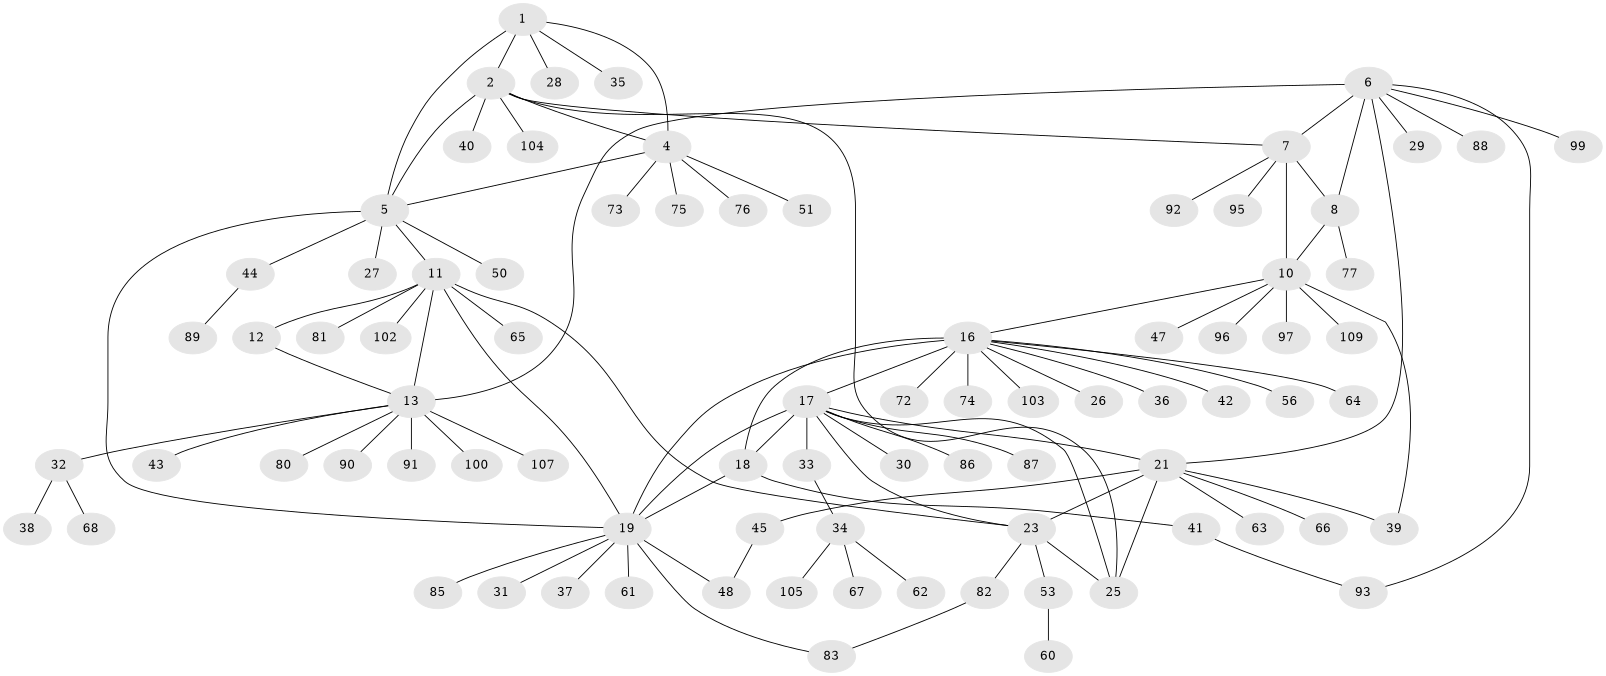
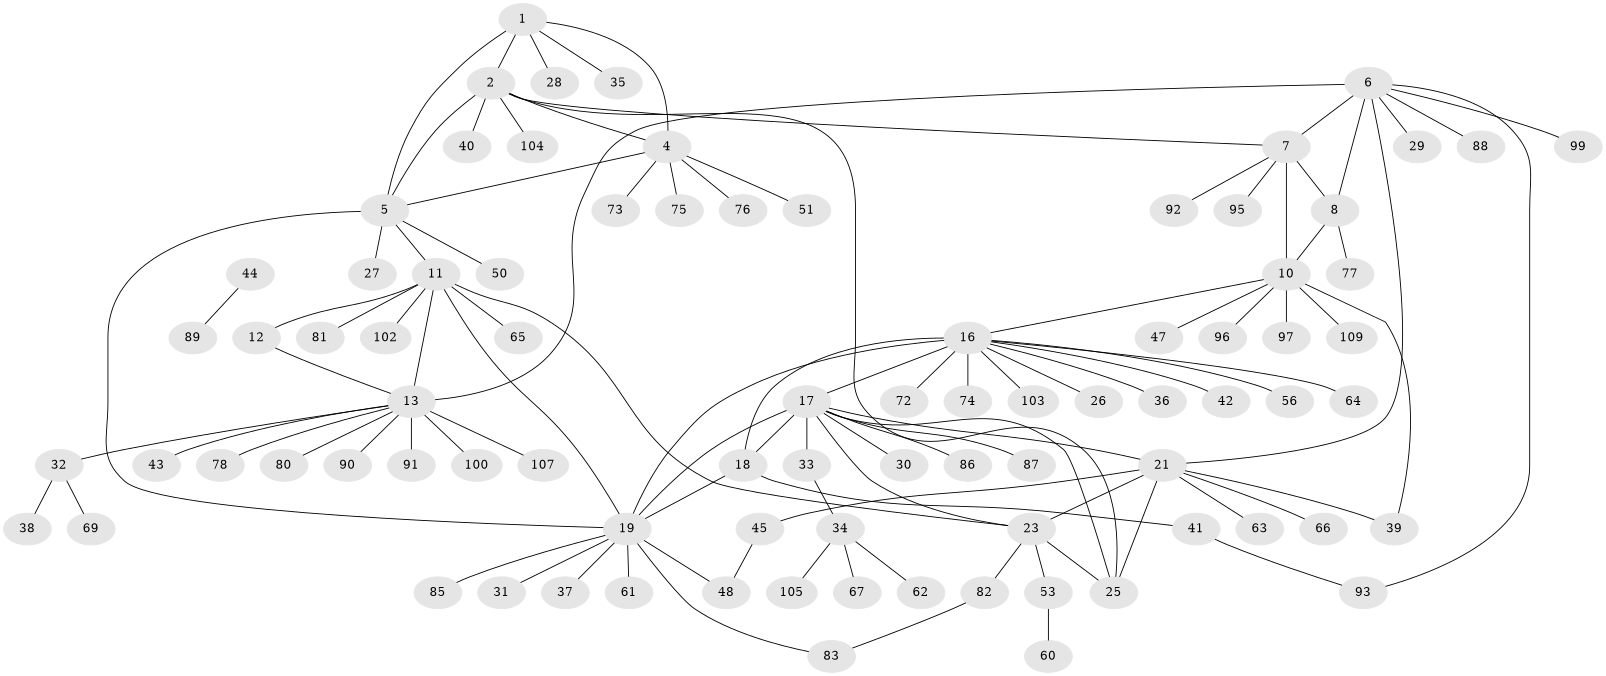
edge "5" -- "44": removed
node "78": added
node "68": label "68" -> "69"
